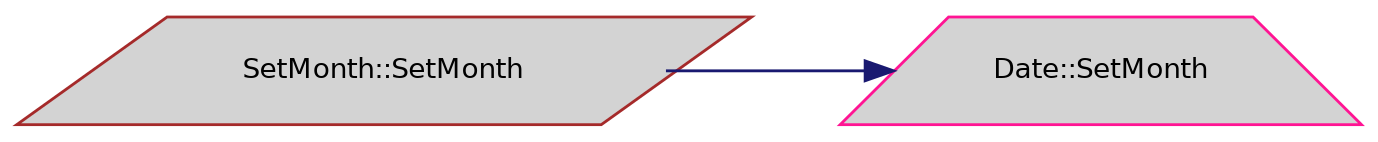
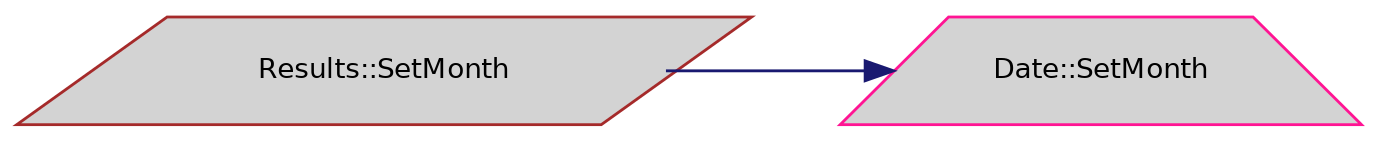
node "SetMonth::SetMonth": label "SetMonth::SetMonth" -> "Results::SetMonth"
